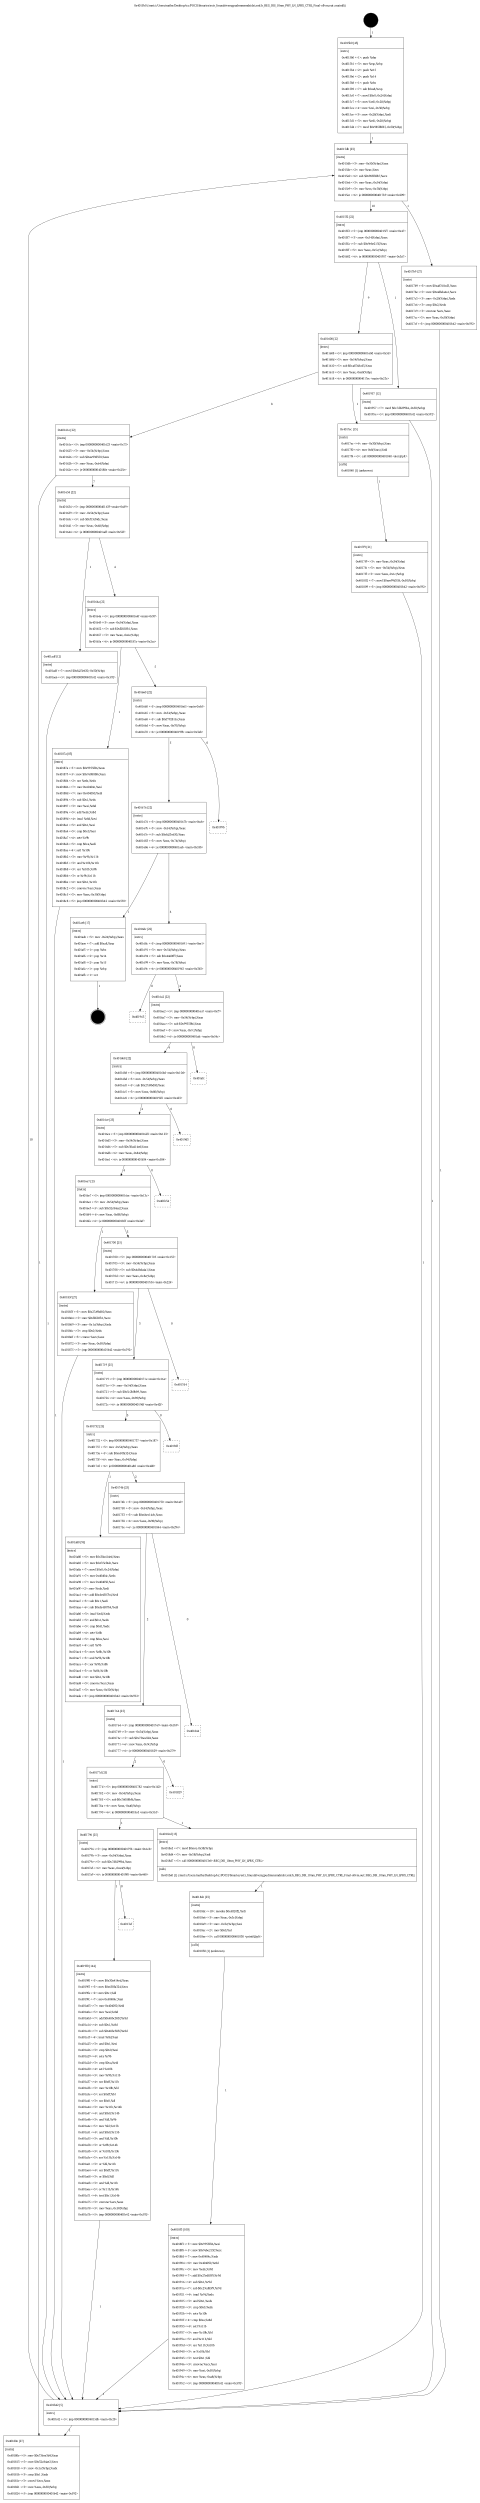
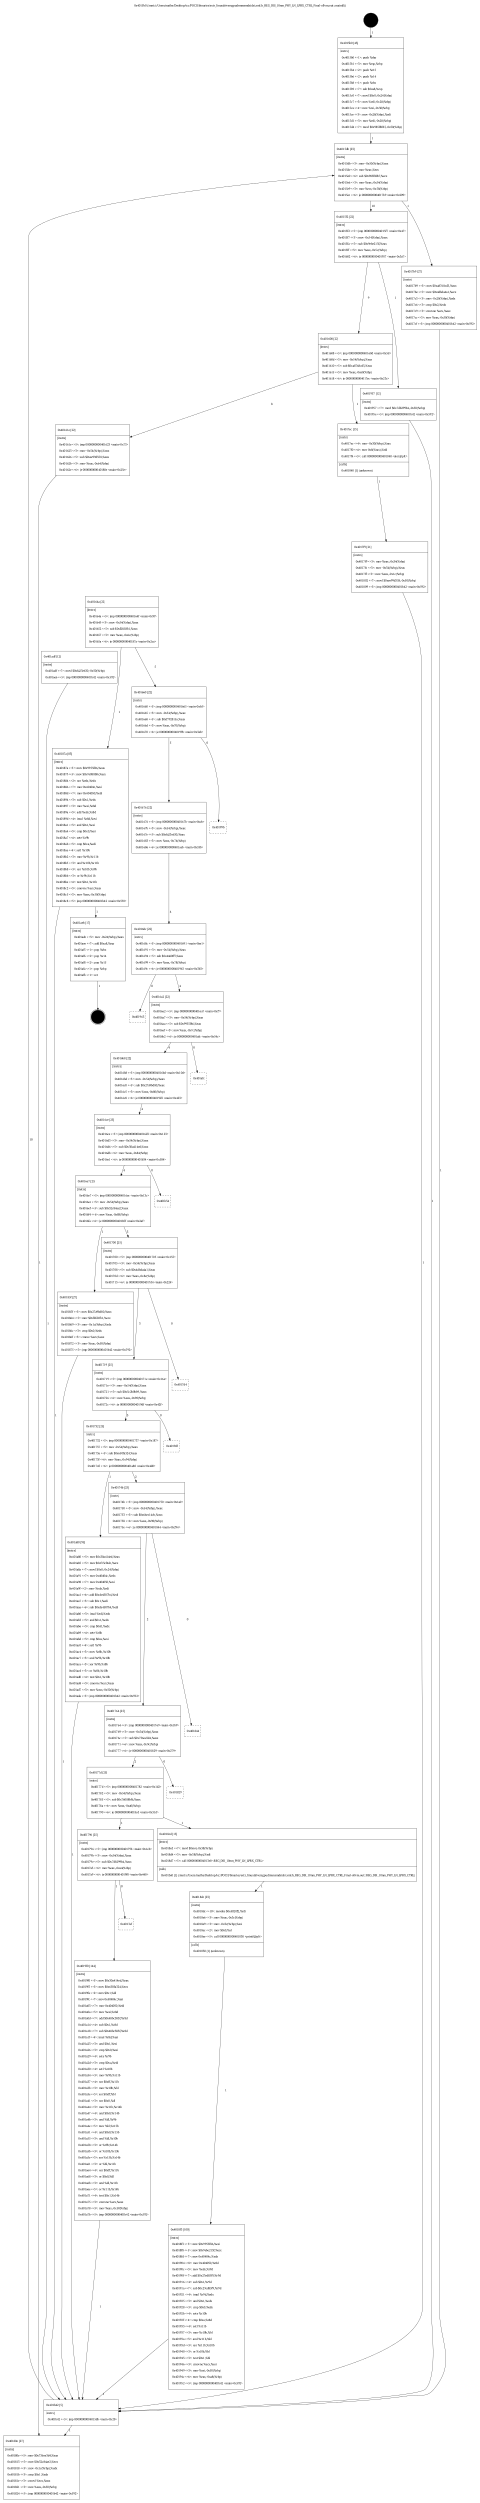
node "0x401634 [22]": removed
edge "0x401676 [22]" -> "0x401aeb [17]": now "0x40187a [83]" -> "0x401aeb [17]"
node "0x4019d3": removed
edge "0x401a80 [95]" -> "0x401b42 [5]": added, label "1"
